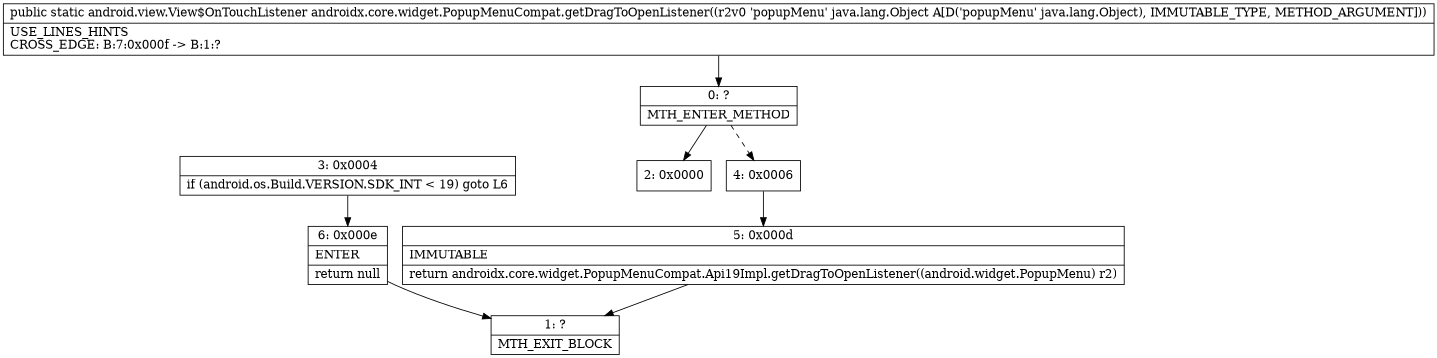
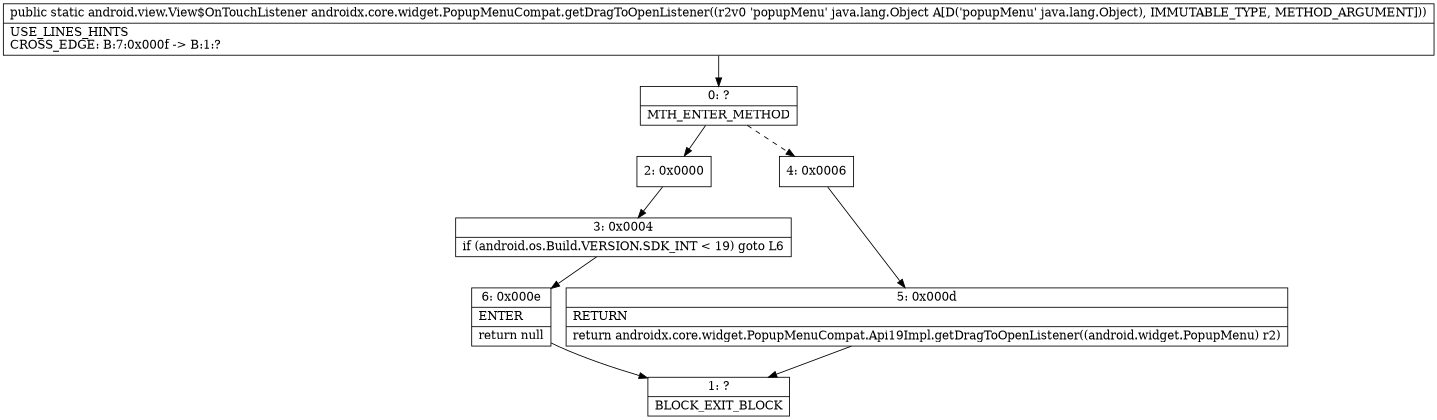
edge "2: 0x0000" -> "3: 0x0004": added
node "5: 0x000d": text "IMMUTABLE" -> "RETURN"
node "1: ?": text "MTH_EXIT_BLOCK" -> "BLOCK_EXIT_BLOCK"
